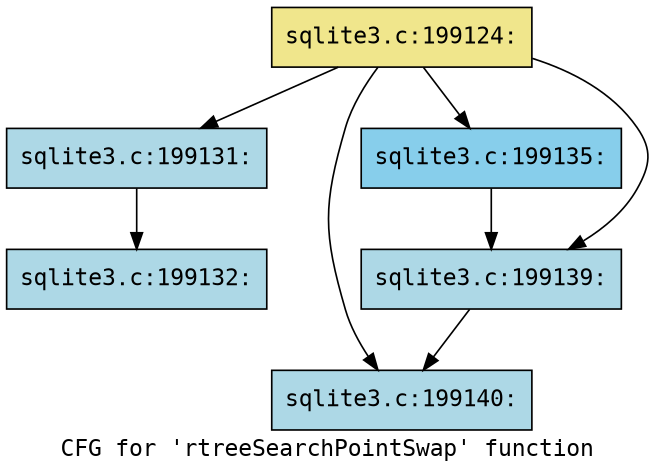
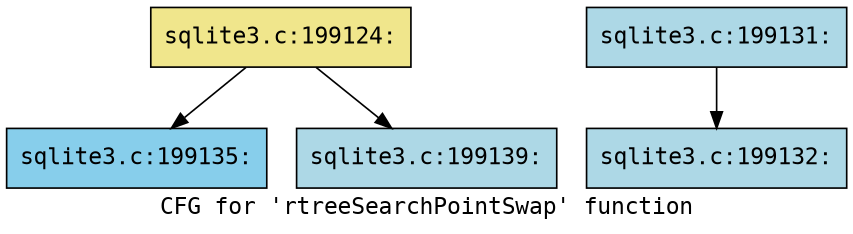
edge "sqlite3.c:199124:" -> "sqlite3.c:199131:": removed
edge "sqlite3.c:199135:" -> "sqlite3.c:199139:": removed
node "sqlite3.c:199140:": removed
